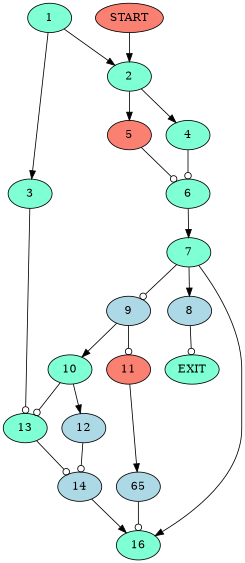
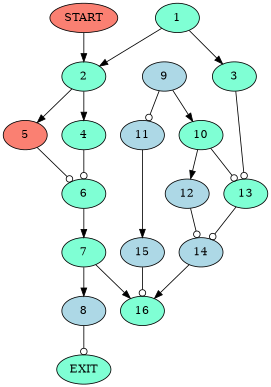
edge "7" -> "9": removed
node "11": fillcolor salmon -> lightblue
node "65": label "65" -> "15"
